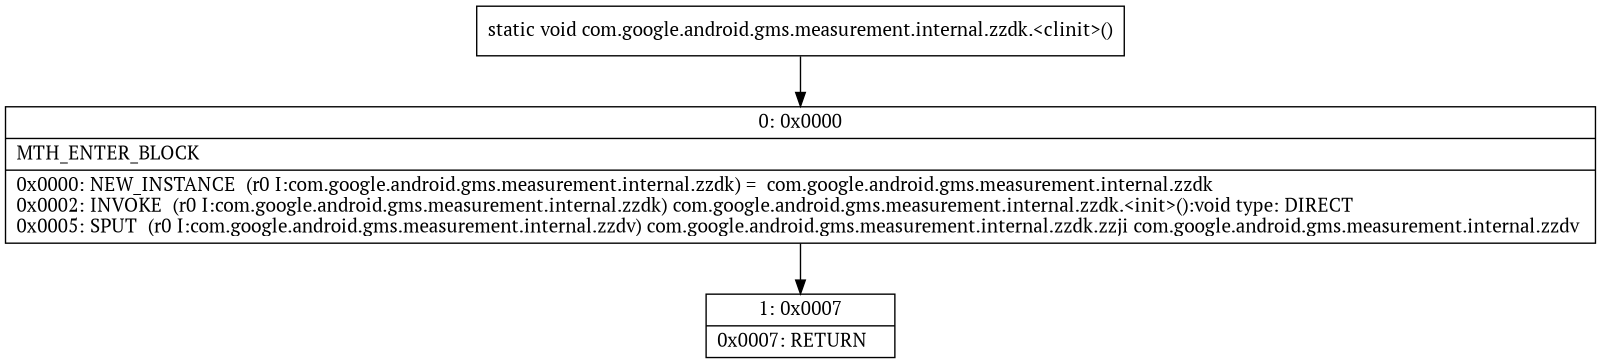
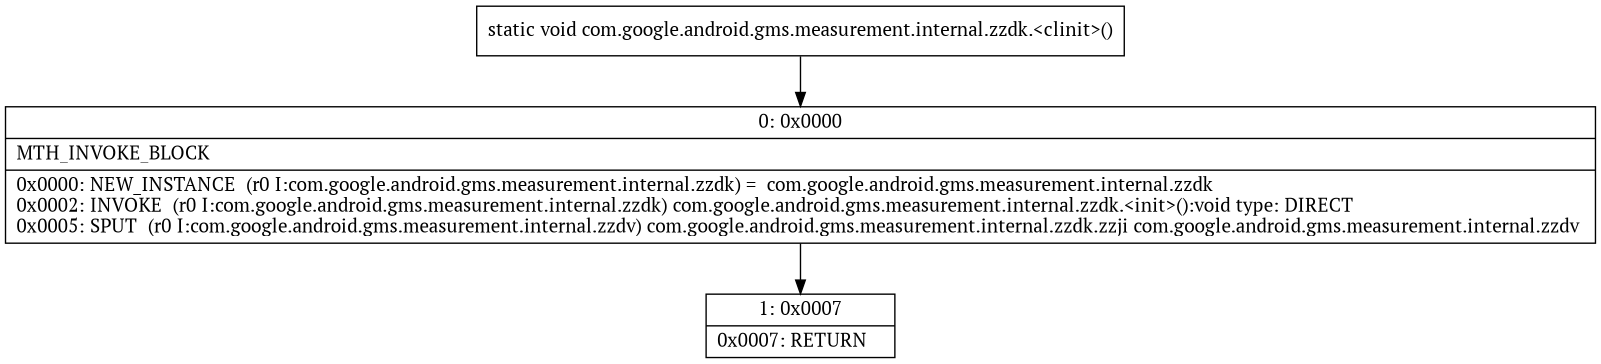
node "0: 0x0000": text "MTH_ENTER_BLOCK" -> "MTH_INVOKE_BLOCK"
